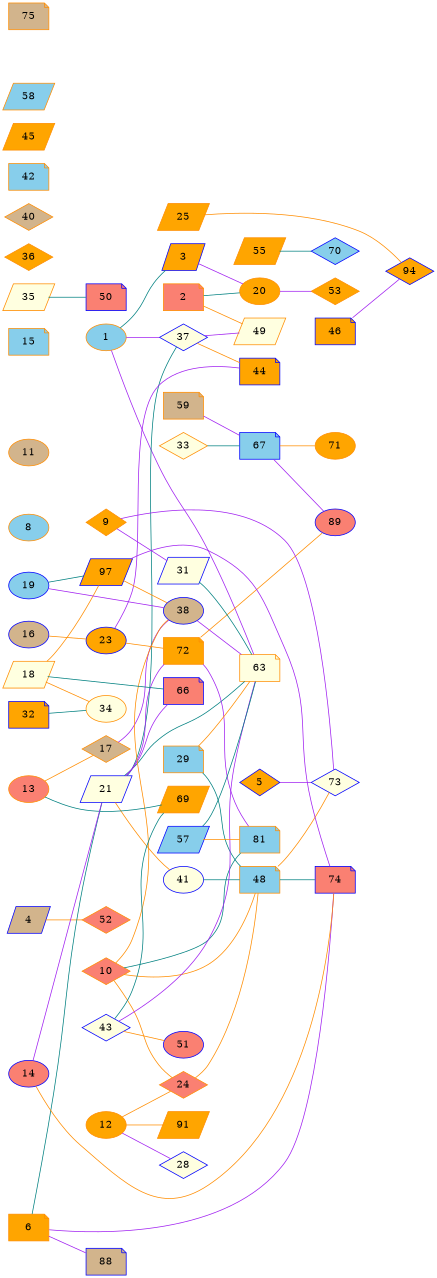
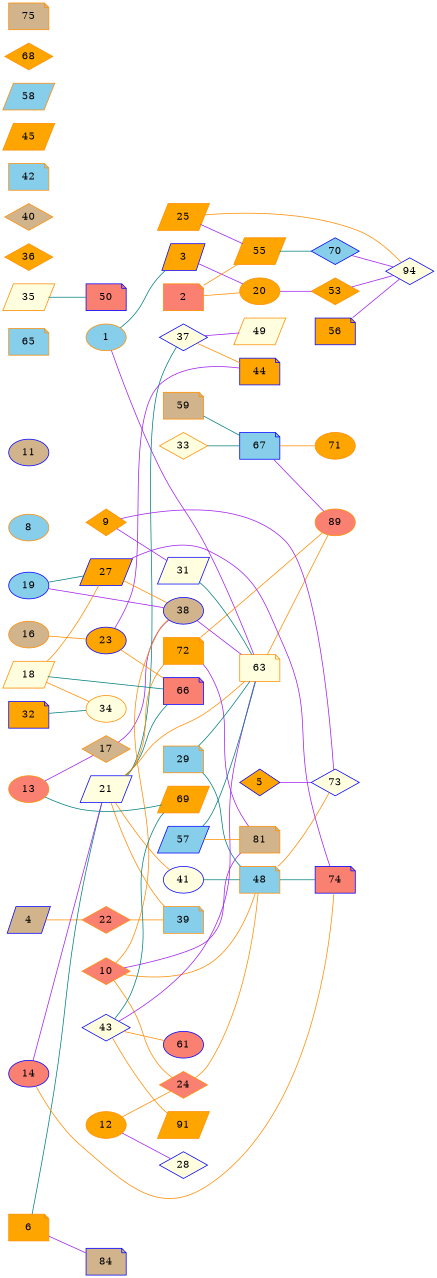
node "68": added
edge "25" -- "55": added
edge "70" -- "94": added
node "94": fillcolor orange -> lightyellow
edge "94" -- "53": added
edge "20" -- "2": color teal -> darkorange
edge "2" -- "49": now "2" -- "55"
node "46": label "46" -> "56"
edge "1" -- "37": removed
node "15": label "15" -> "65"
edge "59" -- "67": color purple -> teal
node "11": color darkorange -> blue
node "89": color blue -> darkorange
node "97": label "97" -> "27"
edge "89" -- "63": added
node "16": color blue -> darkorange
edge "23" -- "72": now "23" -- "66"
edge "63" -- "29": color darkorange -> teal
edge "72" -- "21": color purple -> darkorange
edge "63" -- "21": color teal -> darkorange
edge "66" -- "21": color purple -> teal
edge "17" -- "13": color darkorange -> purple
node "81": fillcolor skyblue -> tan
node "52": label "52" -> "22"
node "39": added
edge "81" -- "10": color teal -> purple
node "51": label "51" -> "61"
edge "12" -- "91": now "43" -- "91"
edge "74" -- "6": removed
node "88": label "88" -> "84"
